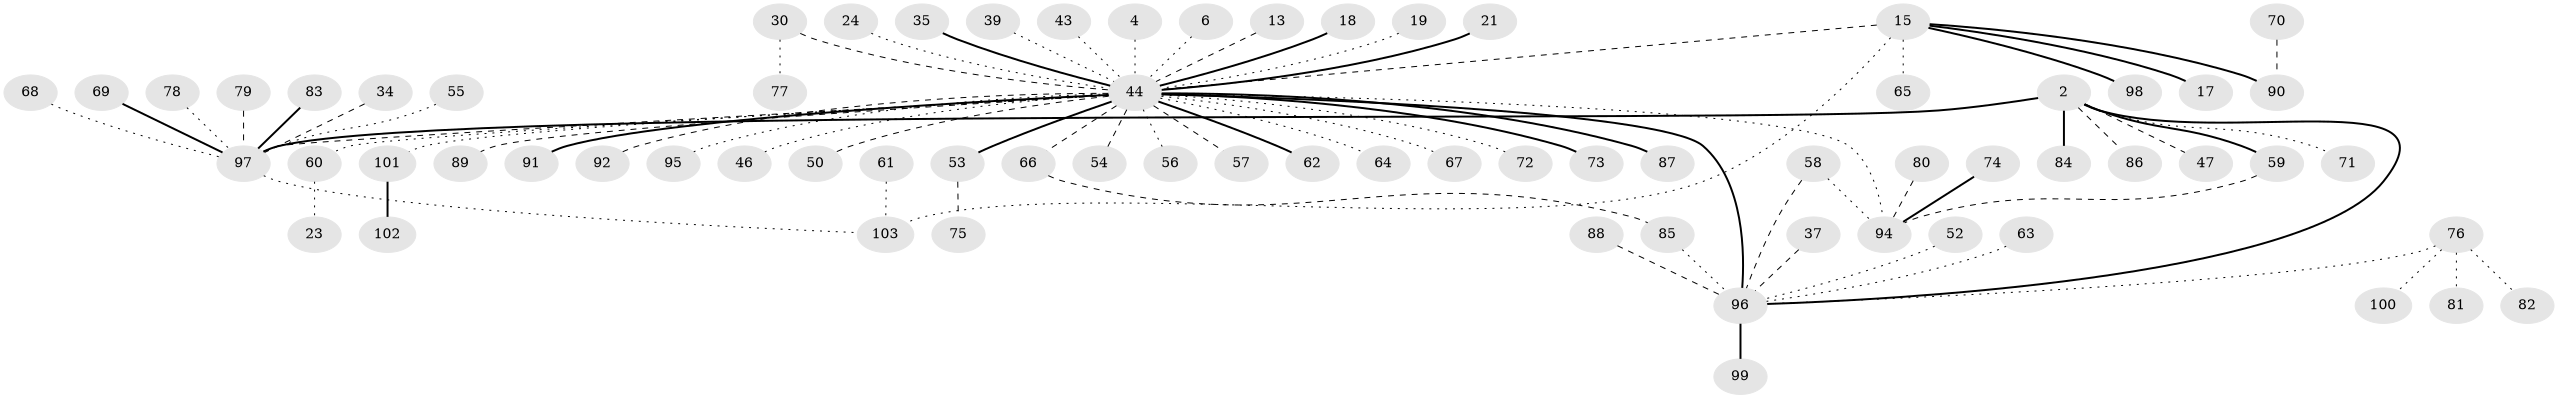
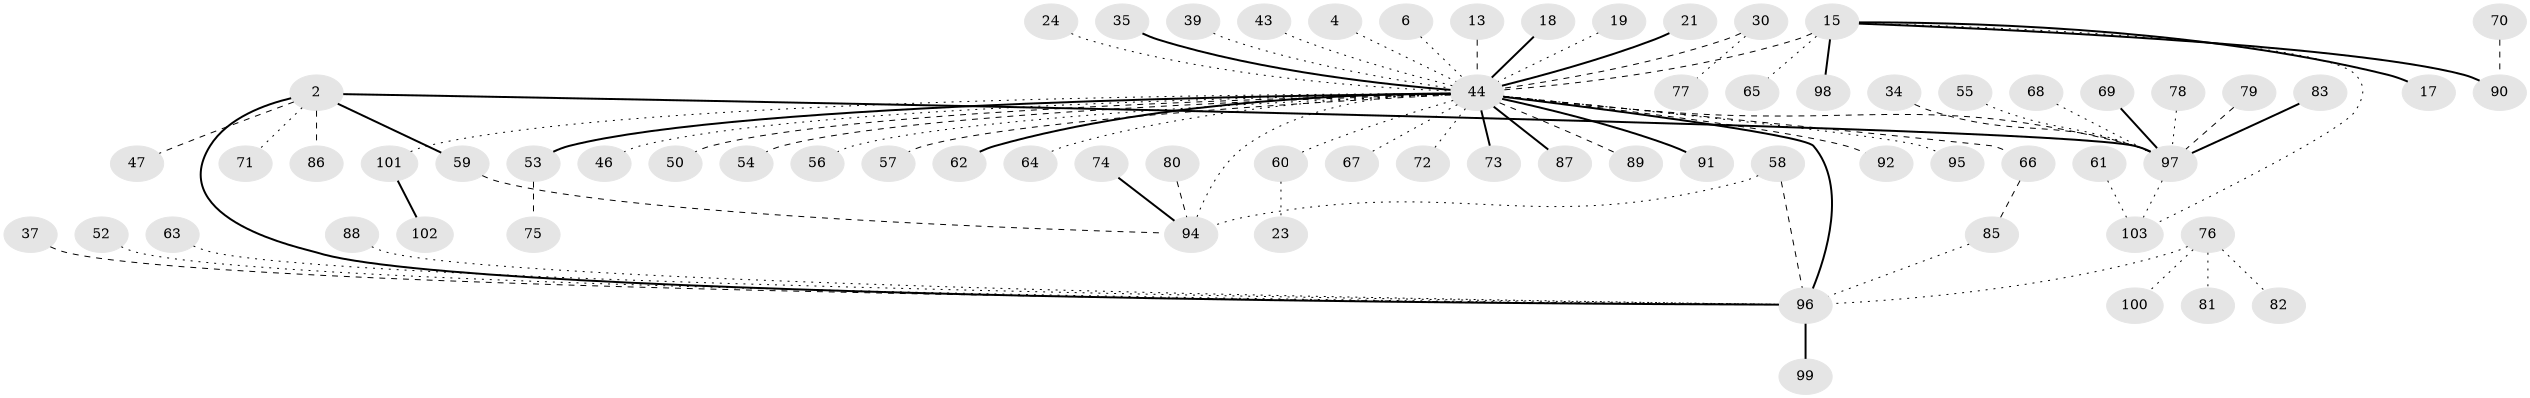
node "84": removed
edge "88" -- "96": style dashed -> dotted
